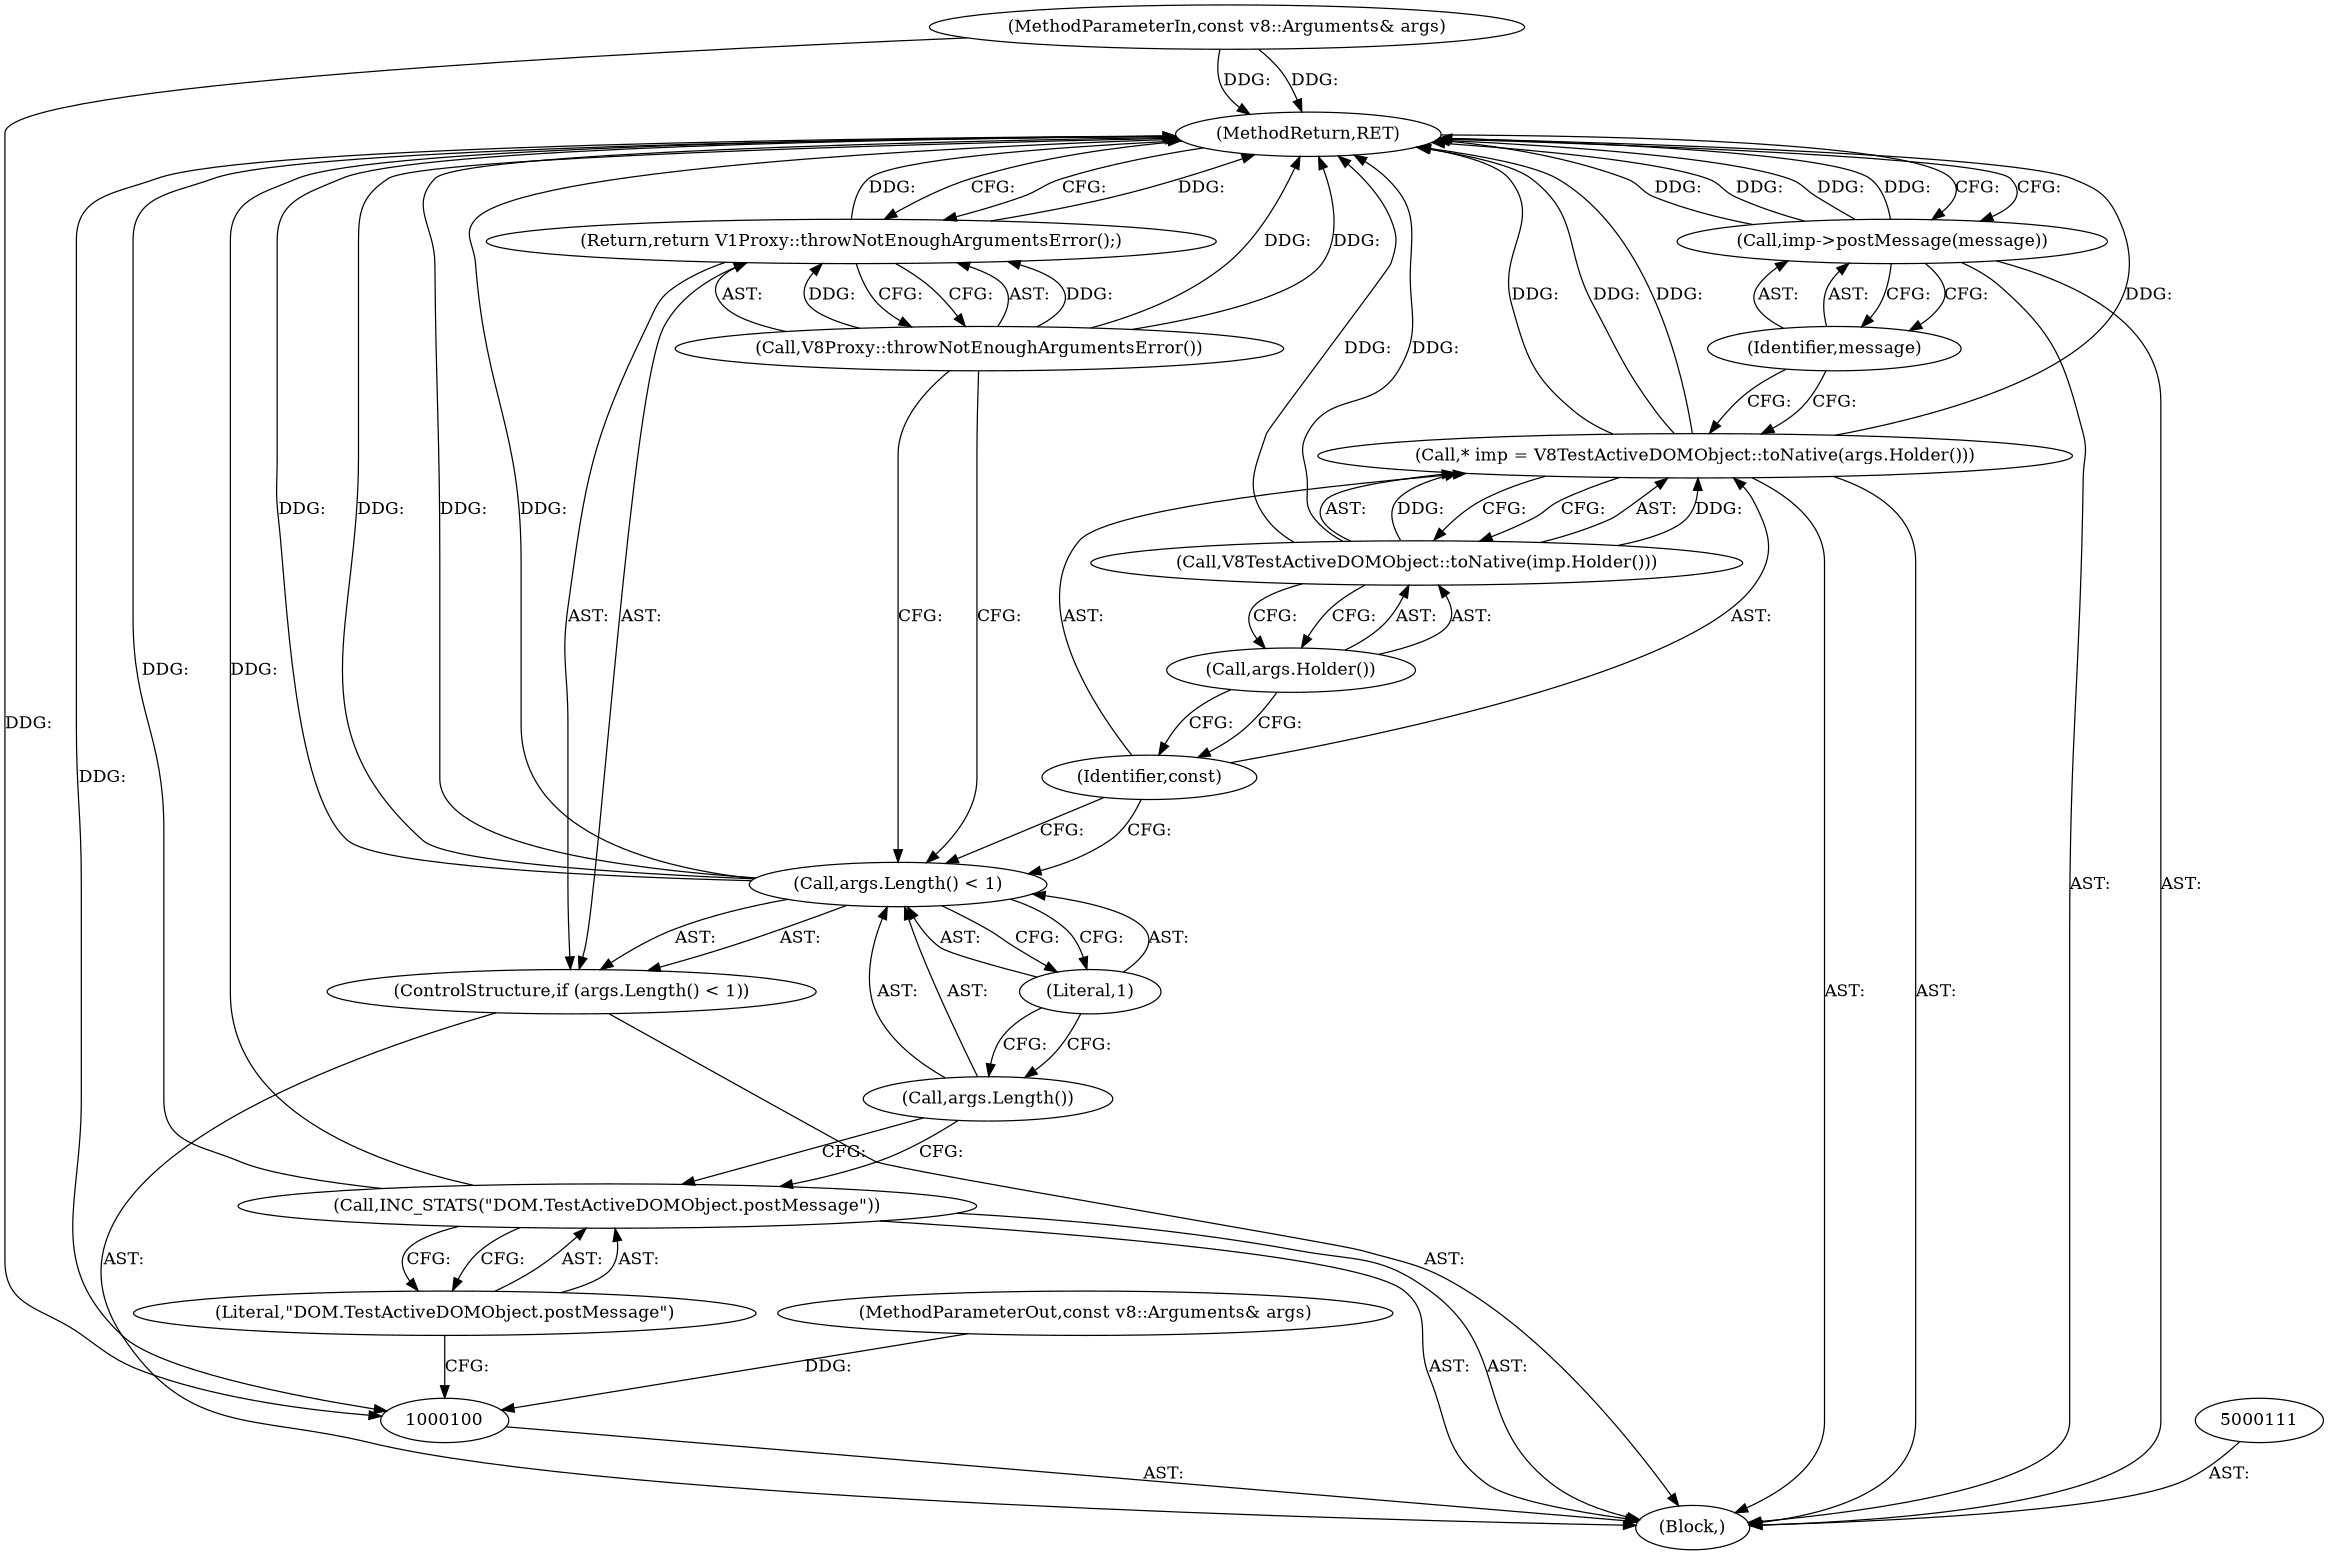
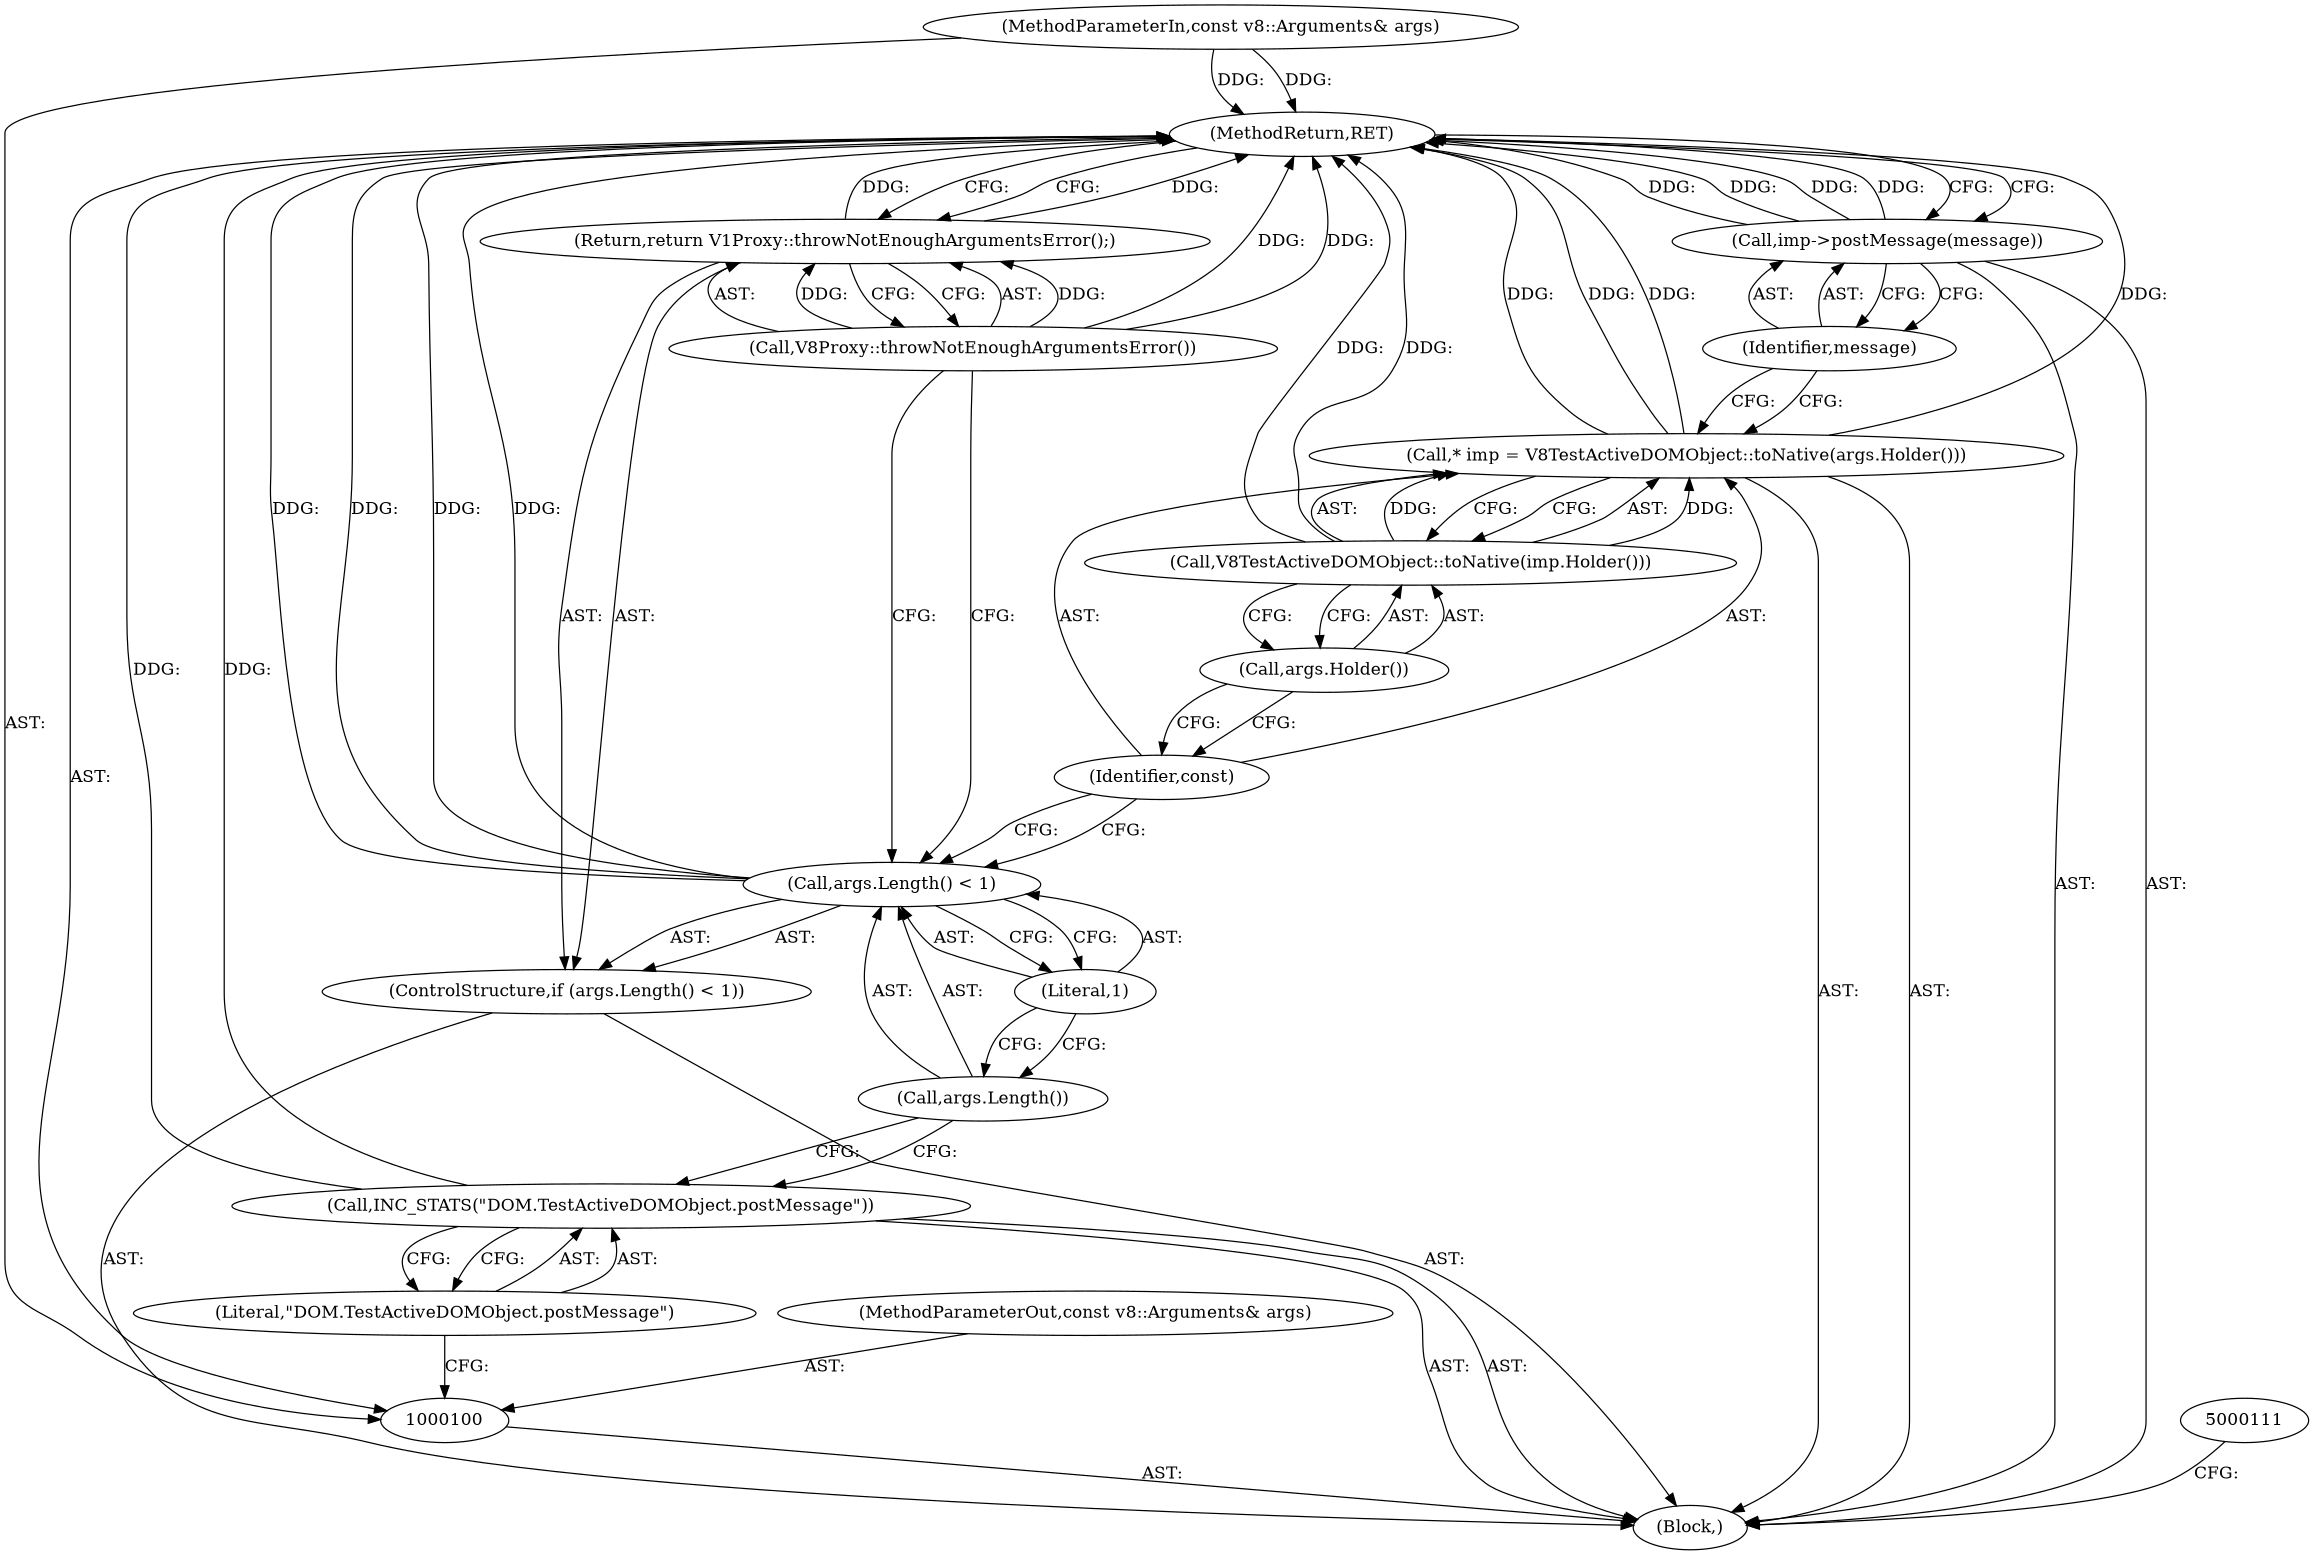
edge "(MethodParameterIn,const v8::Arguments& args)" -> "1000100": label "DDG: " -> "AST: "
edge "(MethodReturn,RET)" -> "1000100": label "DDG: " -> "AST: "
edge "(MethodParameterOut,const v8::Arguments& args)" -> "1000100": label "DDG: " -> "AST: "
edge "5000111" -> "(Block,)": label "AST: " -> "CFG: "
